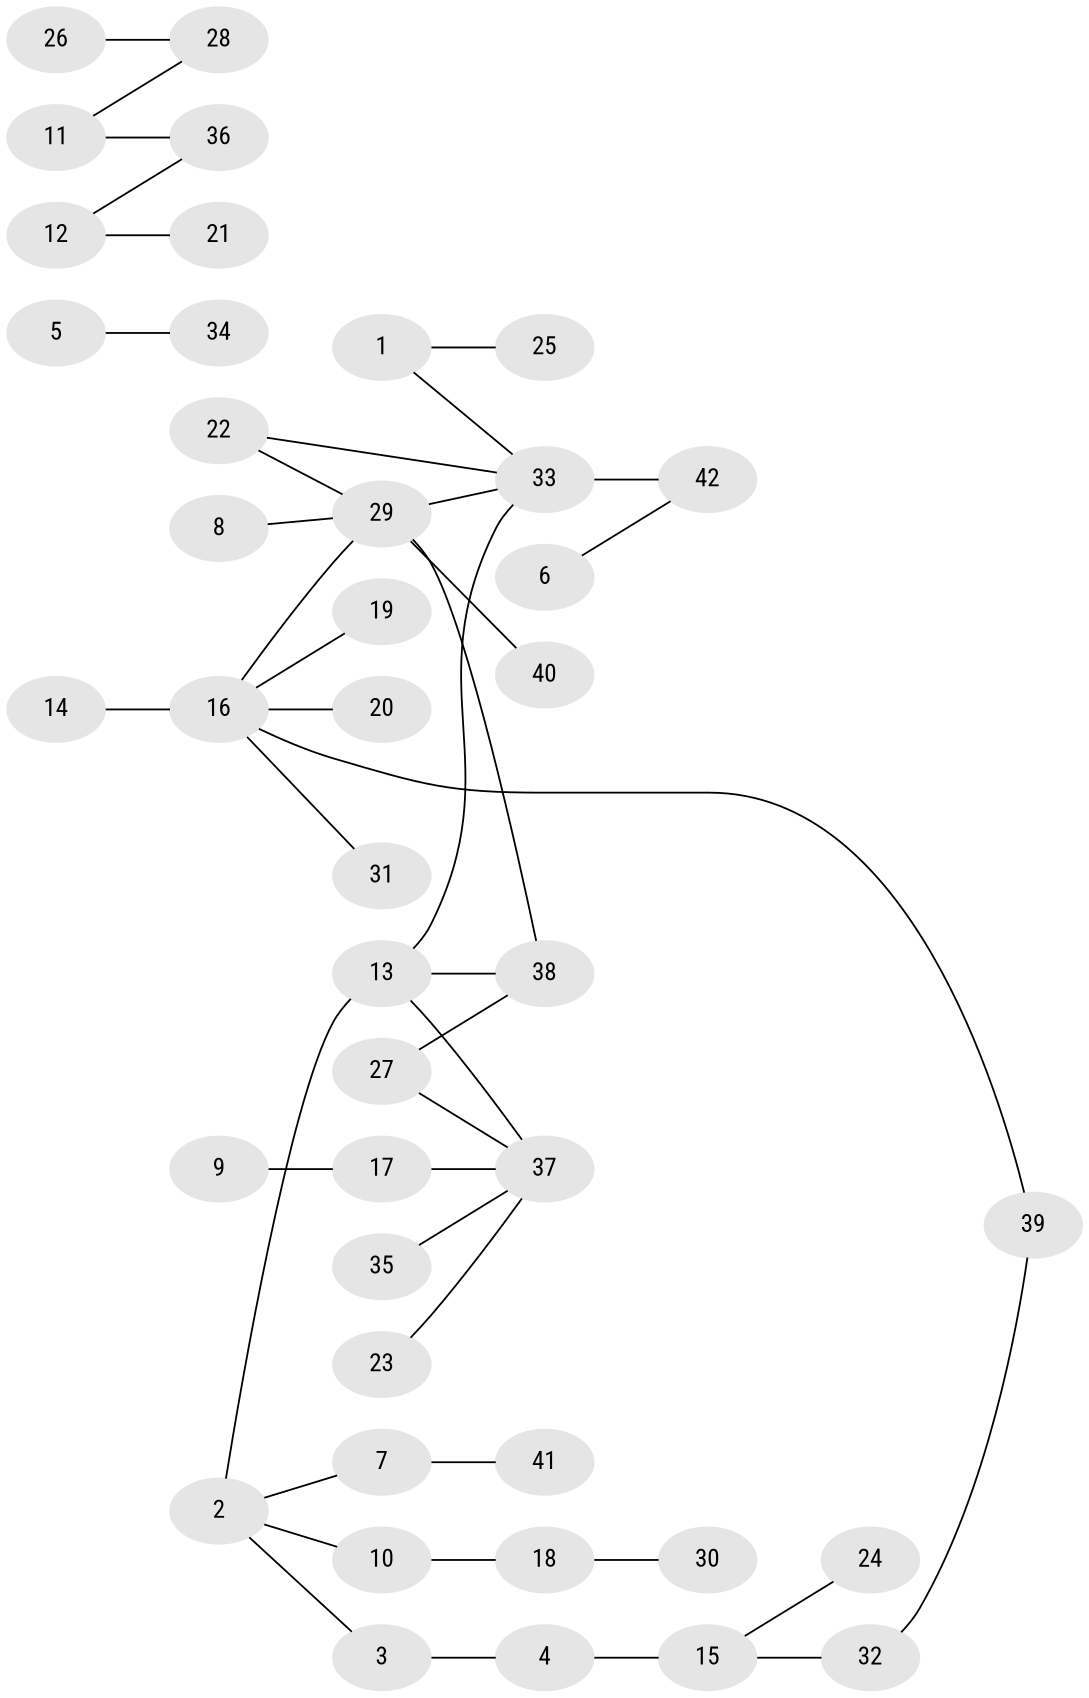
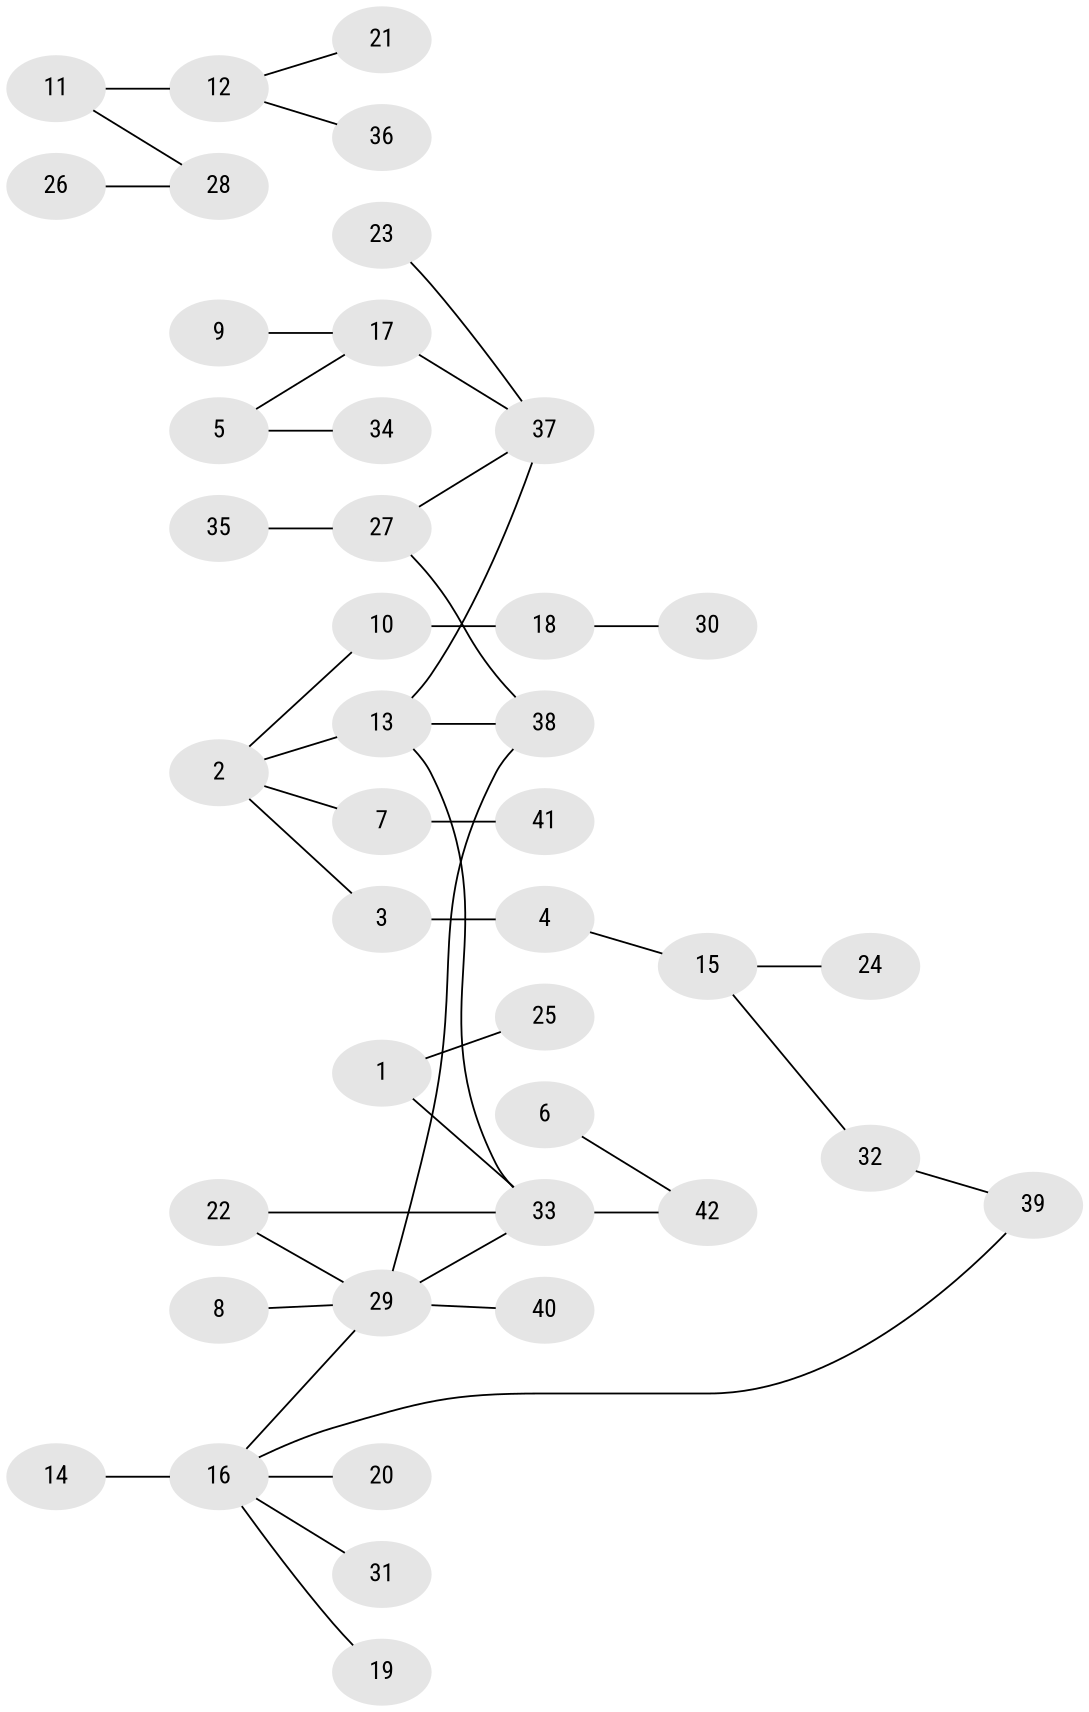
edge "11" -- "36": now "11" -- "12"
edge "17" -- "5": added
edge "37" -- "35": now "27" -- "35"
